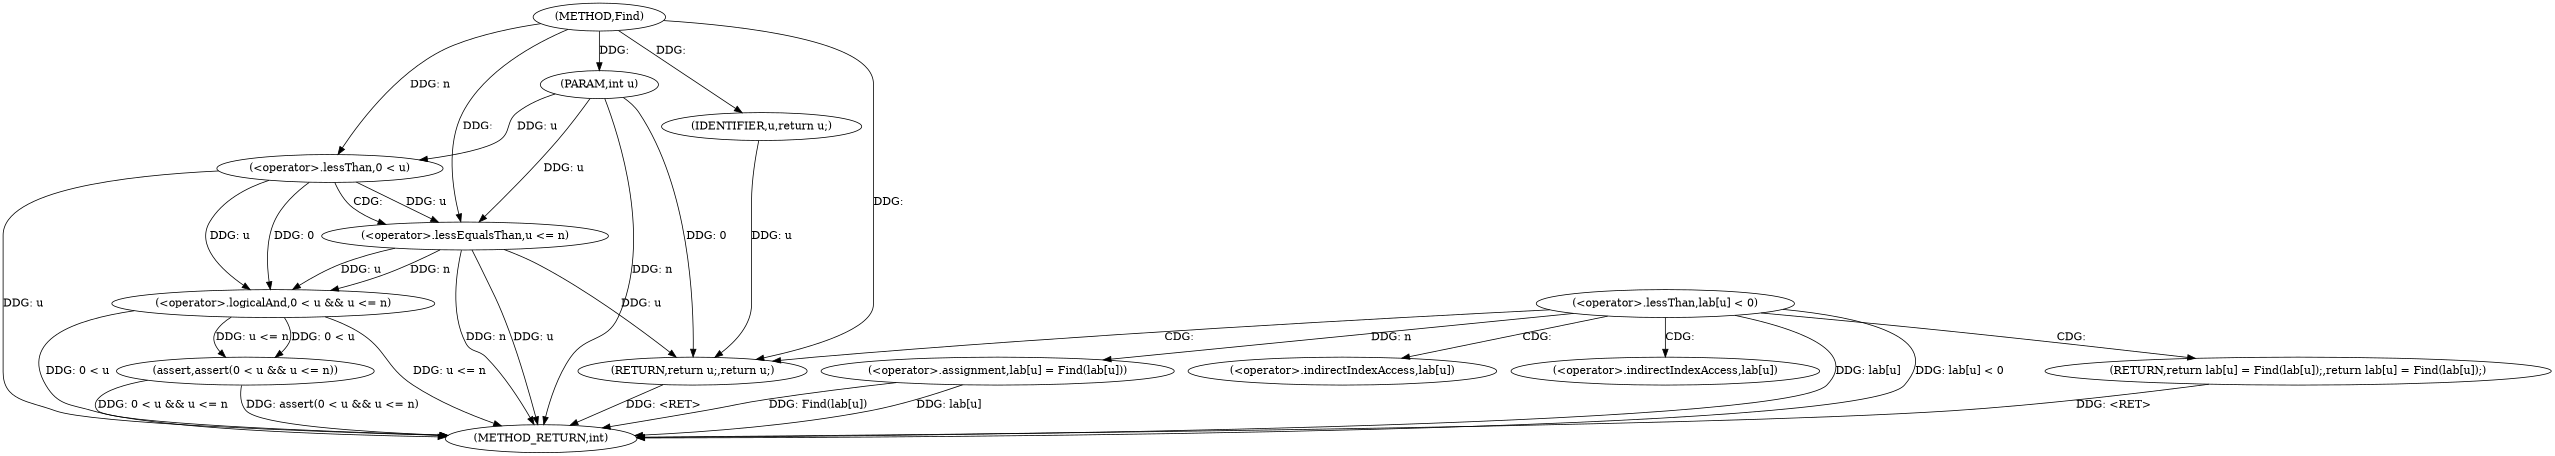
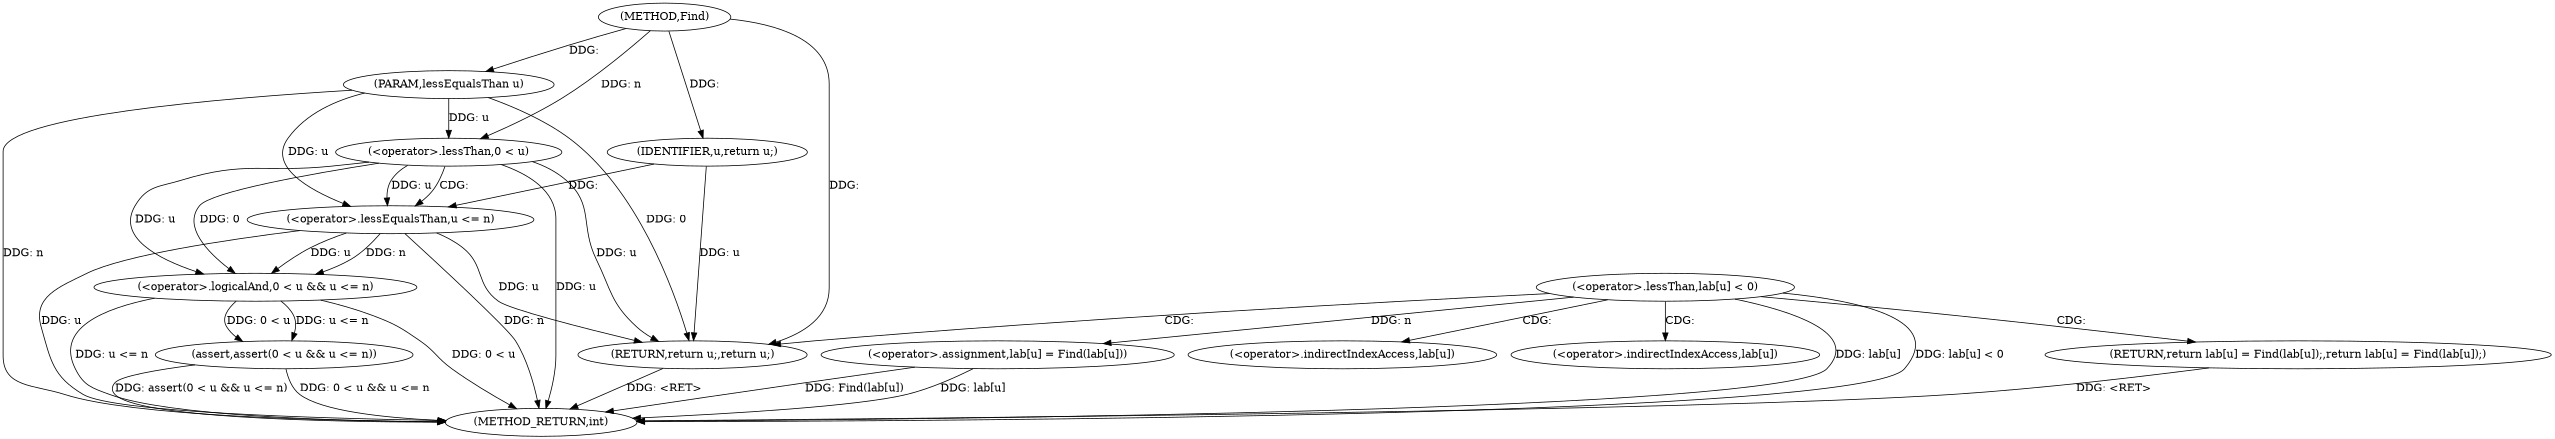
node "(PARAM,int u)": label "(PARAM,int u)" -> "(PARAM,lessEqualsThan u)"
edge "(METHOD,Find)" -> "(<operator>.lessEqualsThan,u <= n)": now "(IDENTIFIER,u,return u;)" -> "(<operator>.lessEqualsThan,u <= n)"
edge "(<operator>.lessThan,0 < u)" -> "(RETURN,return u;,return u;)": added, label "DDG: u"
